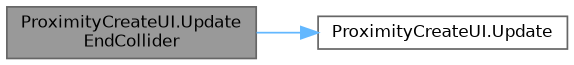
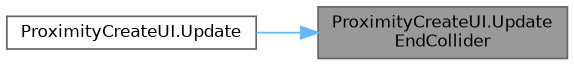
edge "ProximityCreateUI.Update EndCollider" -> "ProximityCreateUI.Update": reversed
